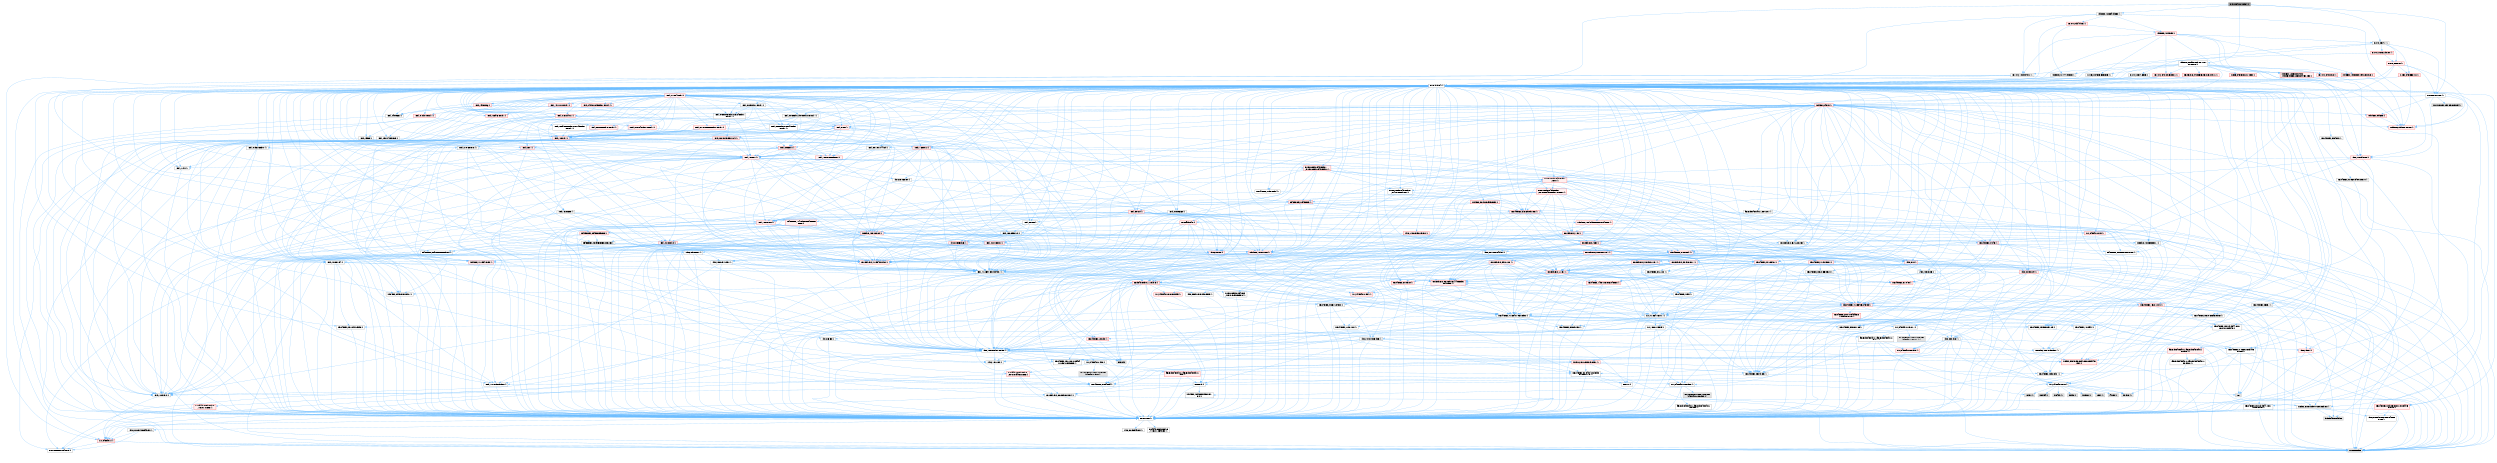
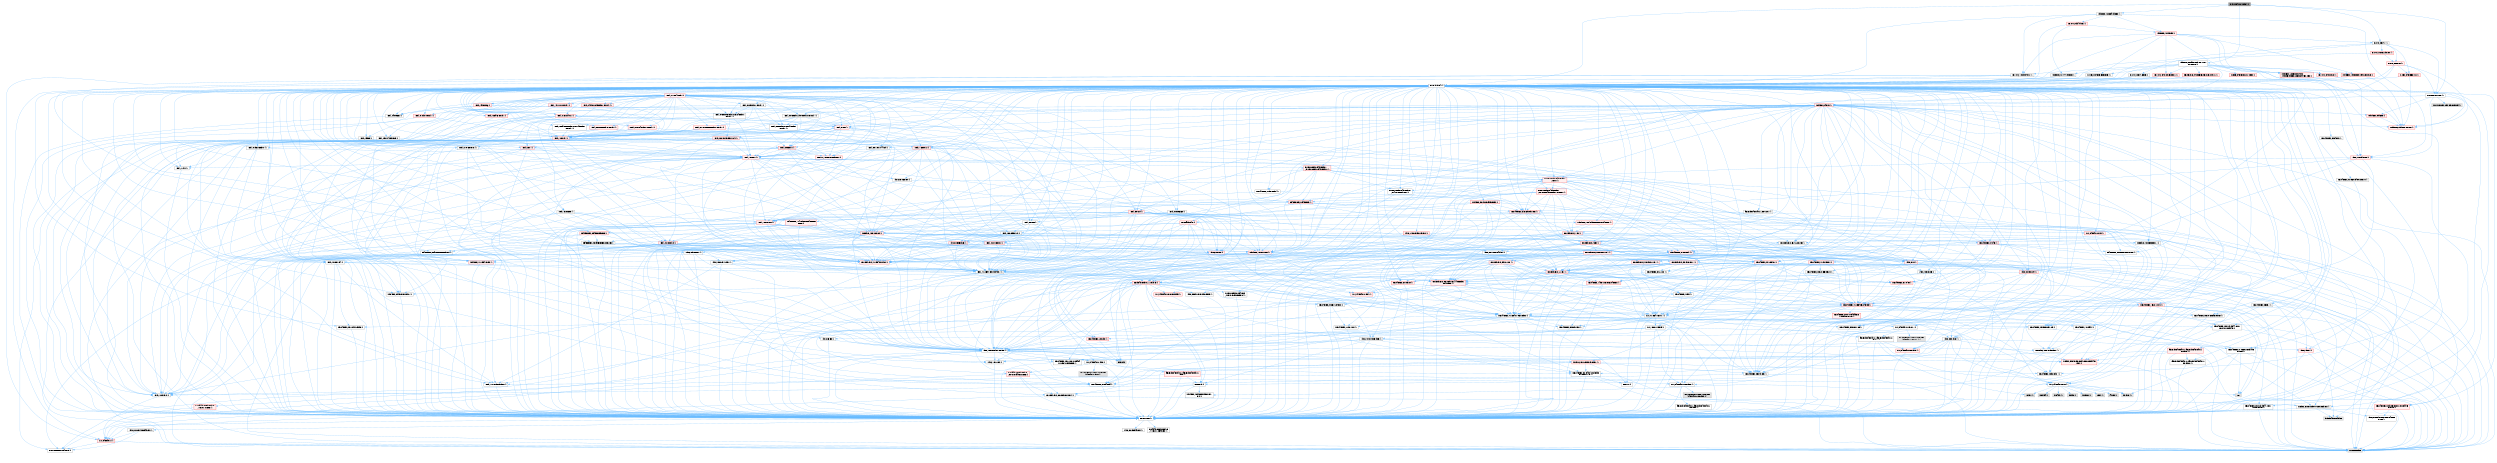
node "Math/VectorRegister.h": label "Math/VectorRegister.h" -> "IsEnum/VectorRegister.h"
